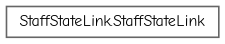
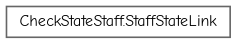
node "StaffStateLink.StaffStateLink": label "StaffStateLink.StaffStateLink" -> "CheckStateStaff.StaffStateLink"
